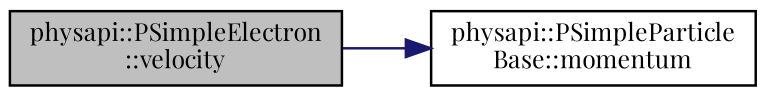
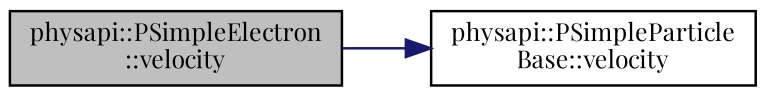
node "physapi::PSimpleParticle Base::momentum": label "physapi::PSimpleParticle Base::momentum" -> "physapi::PSimpleParticle Base::velocity"
